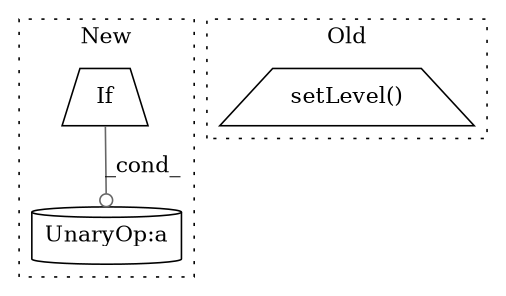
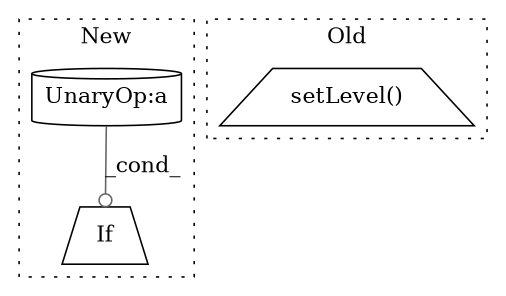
edge "If" -> "UnaryOp:a": reversed
